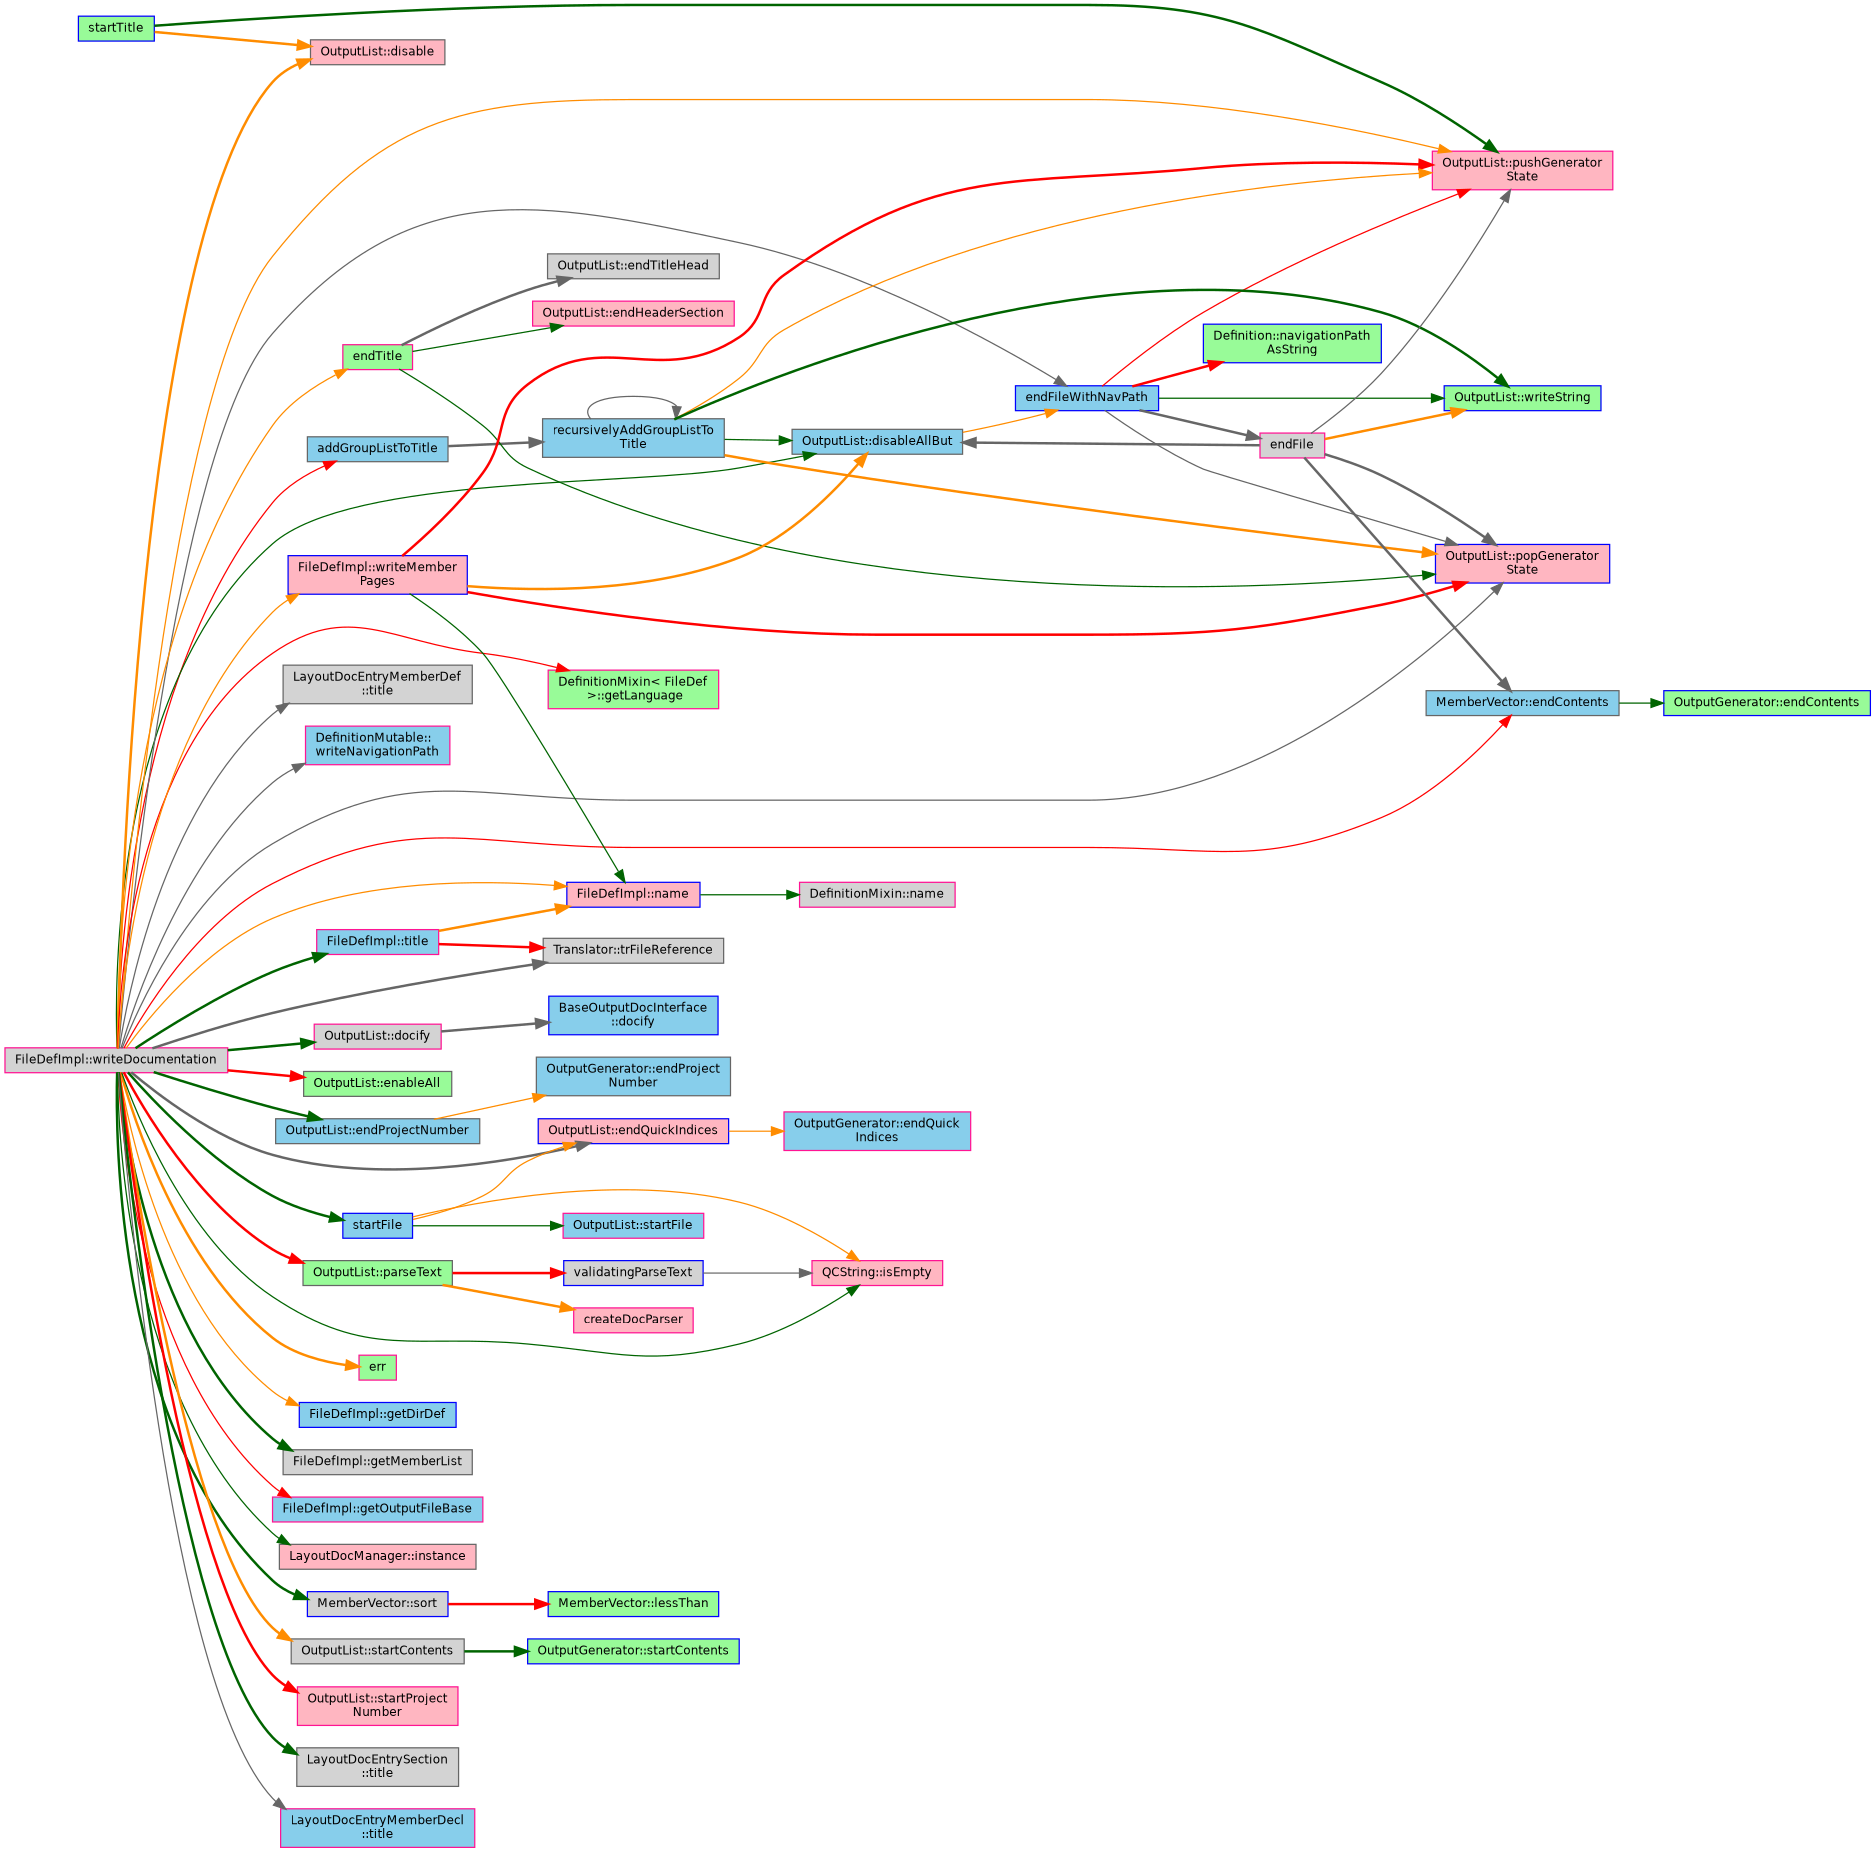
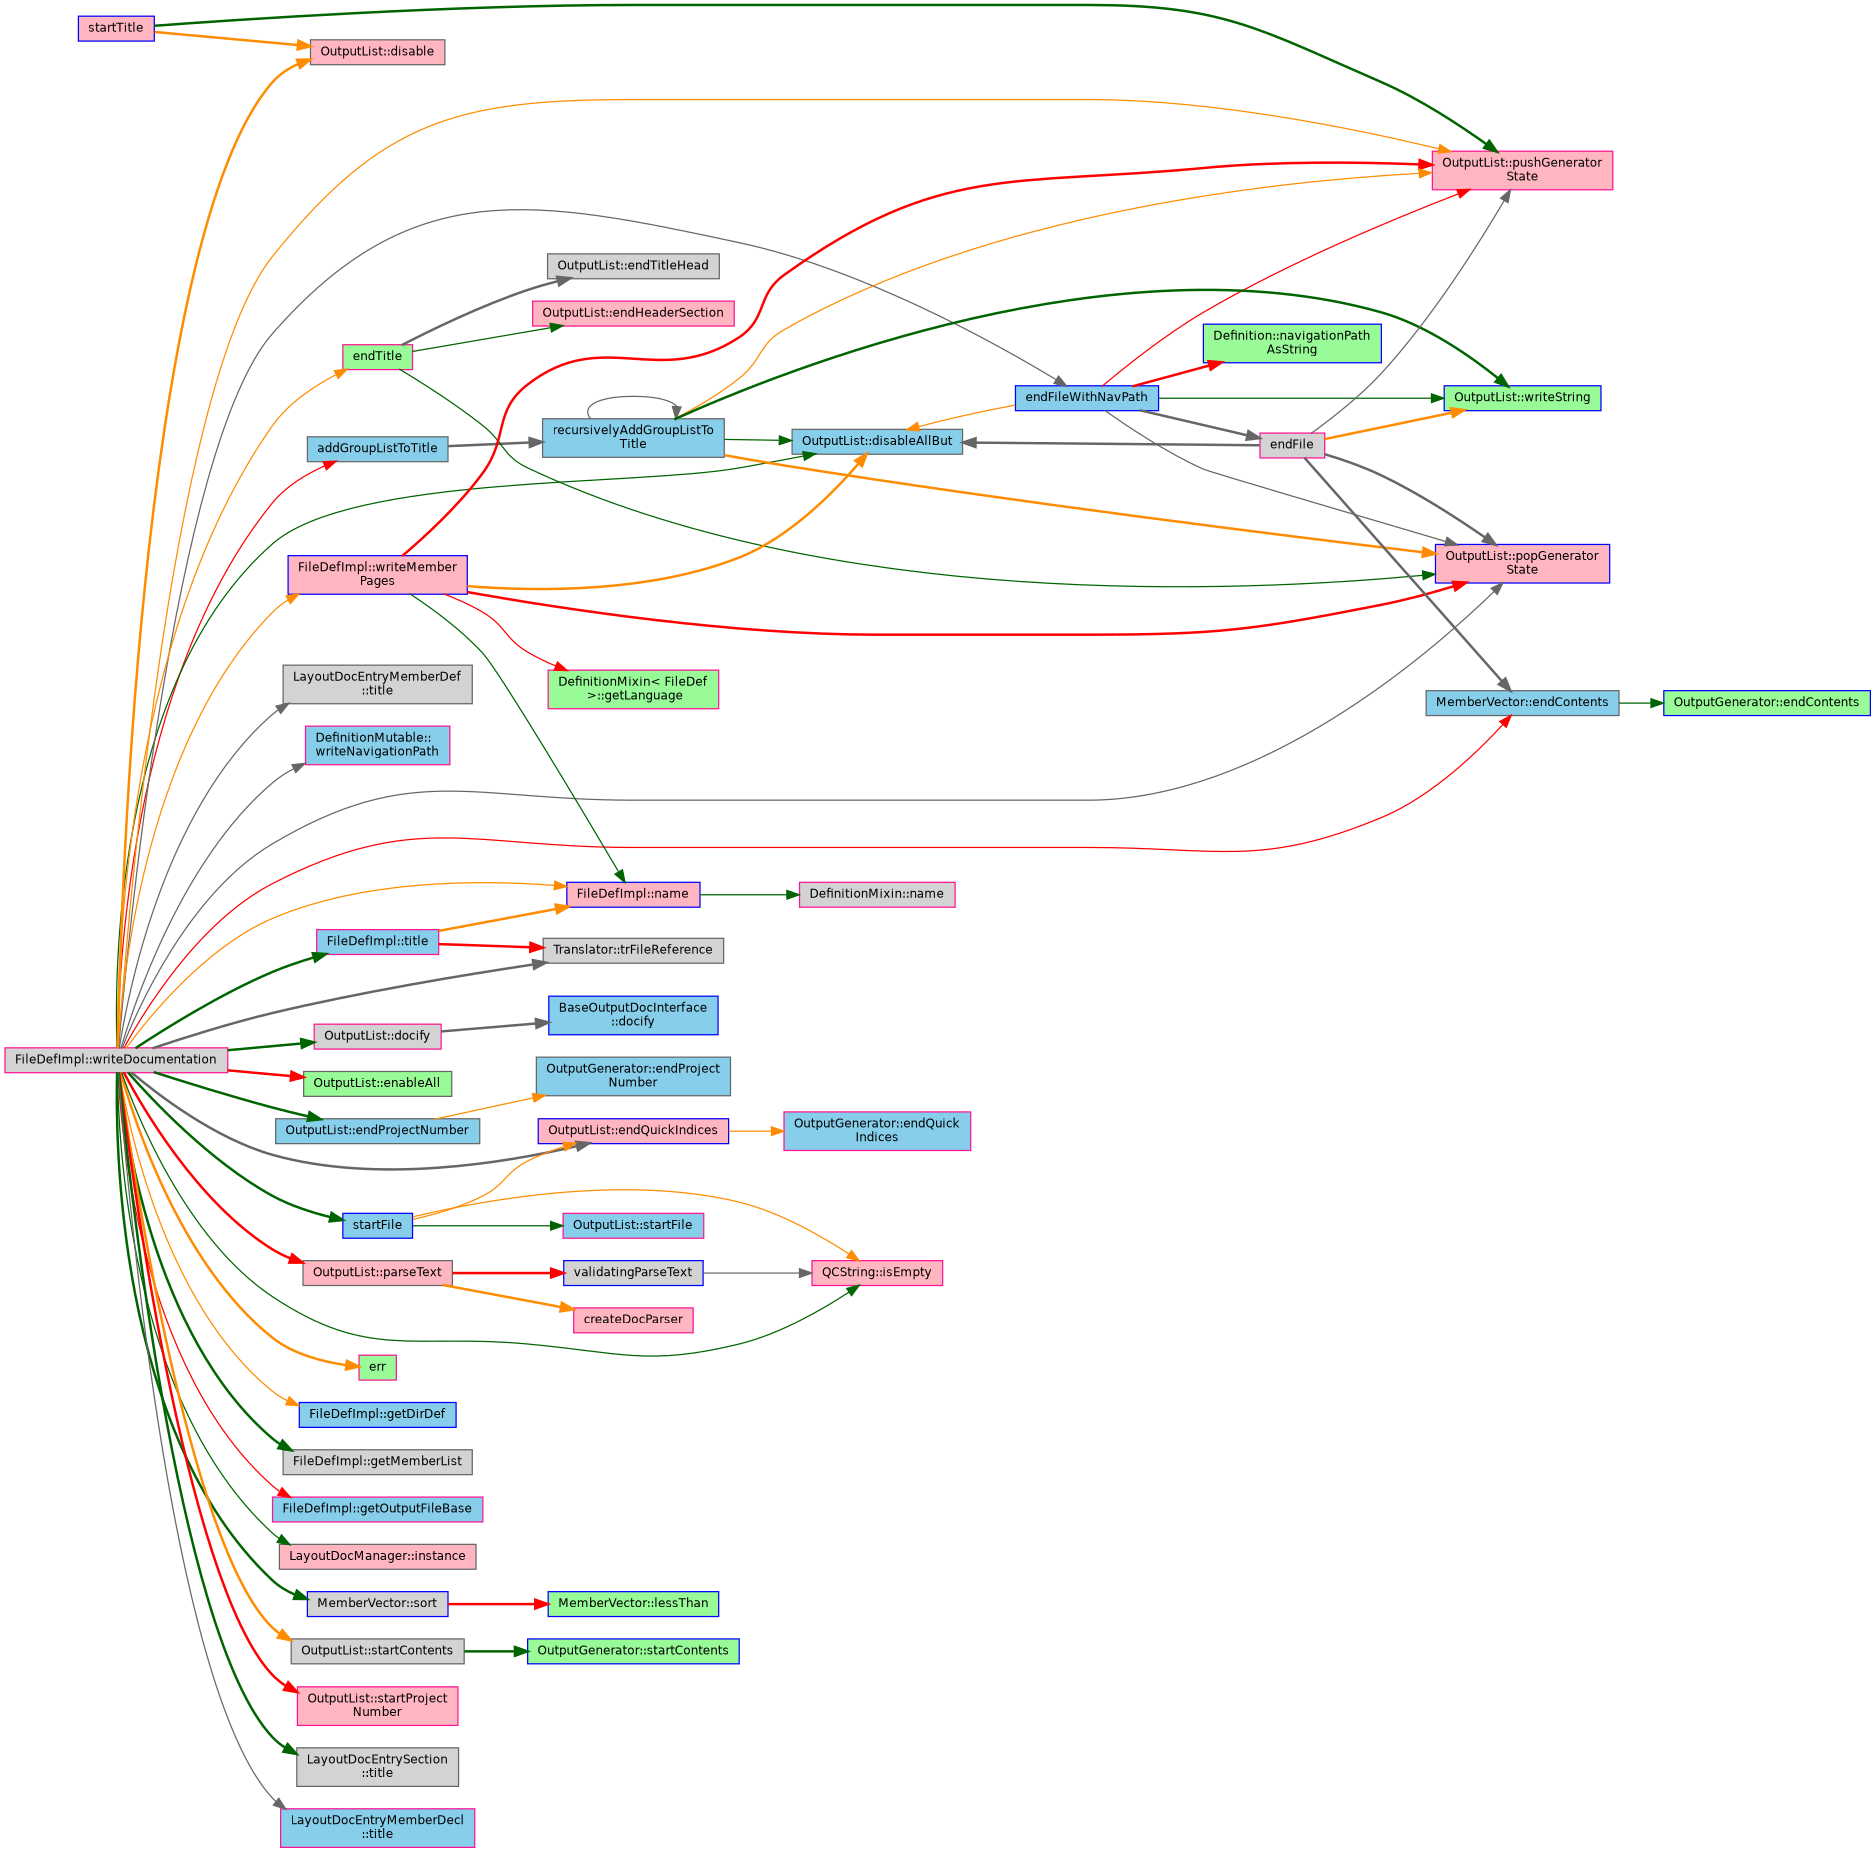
node "startTitle": fillcolor palegreen -> lightpink
edge "OutputList::disableAllBut" -> "endFileWithNavPath": reversed
edge "FileDefImpl::writeDocumentation" -> "DefinitionMixin< FileDef >::getLanguage": now "FileDefImpl::writeMember Pages" -> "DefinitionMixin< FileDef >::getLanguage"
node "OutputList::parseText": fillcolor palegreen -> lightpink
